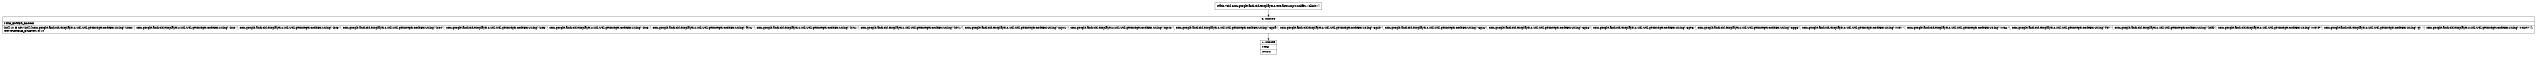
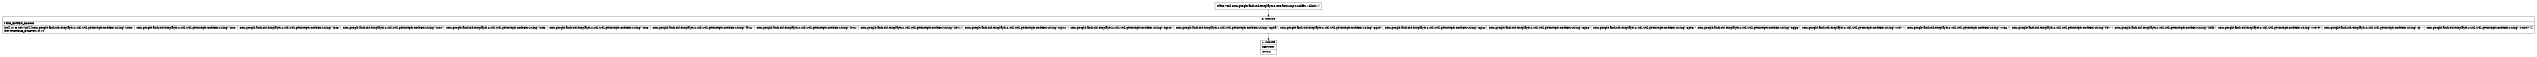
node "1: 0x00ee": text "MTH" -> "RETURN"
